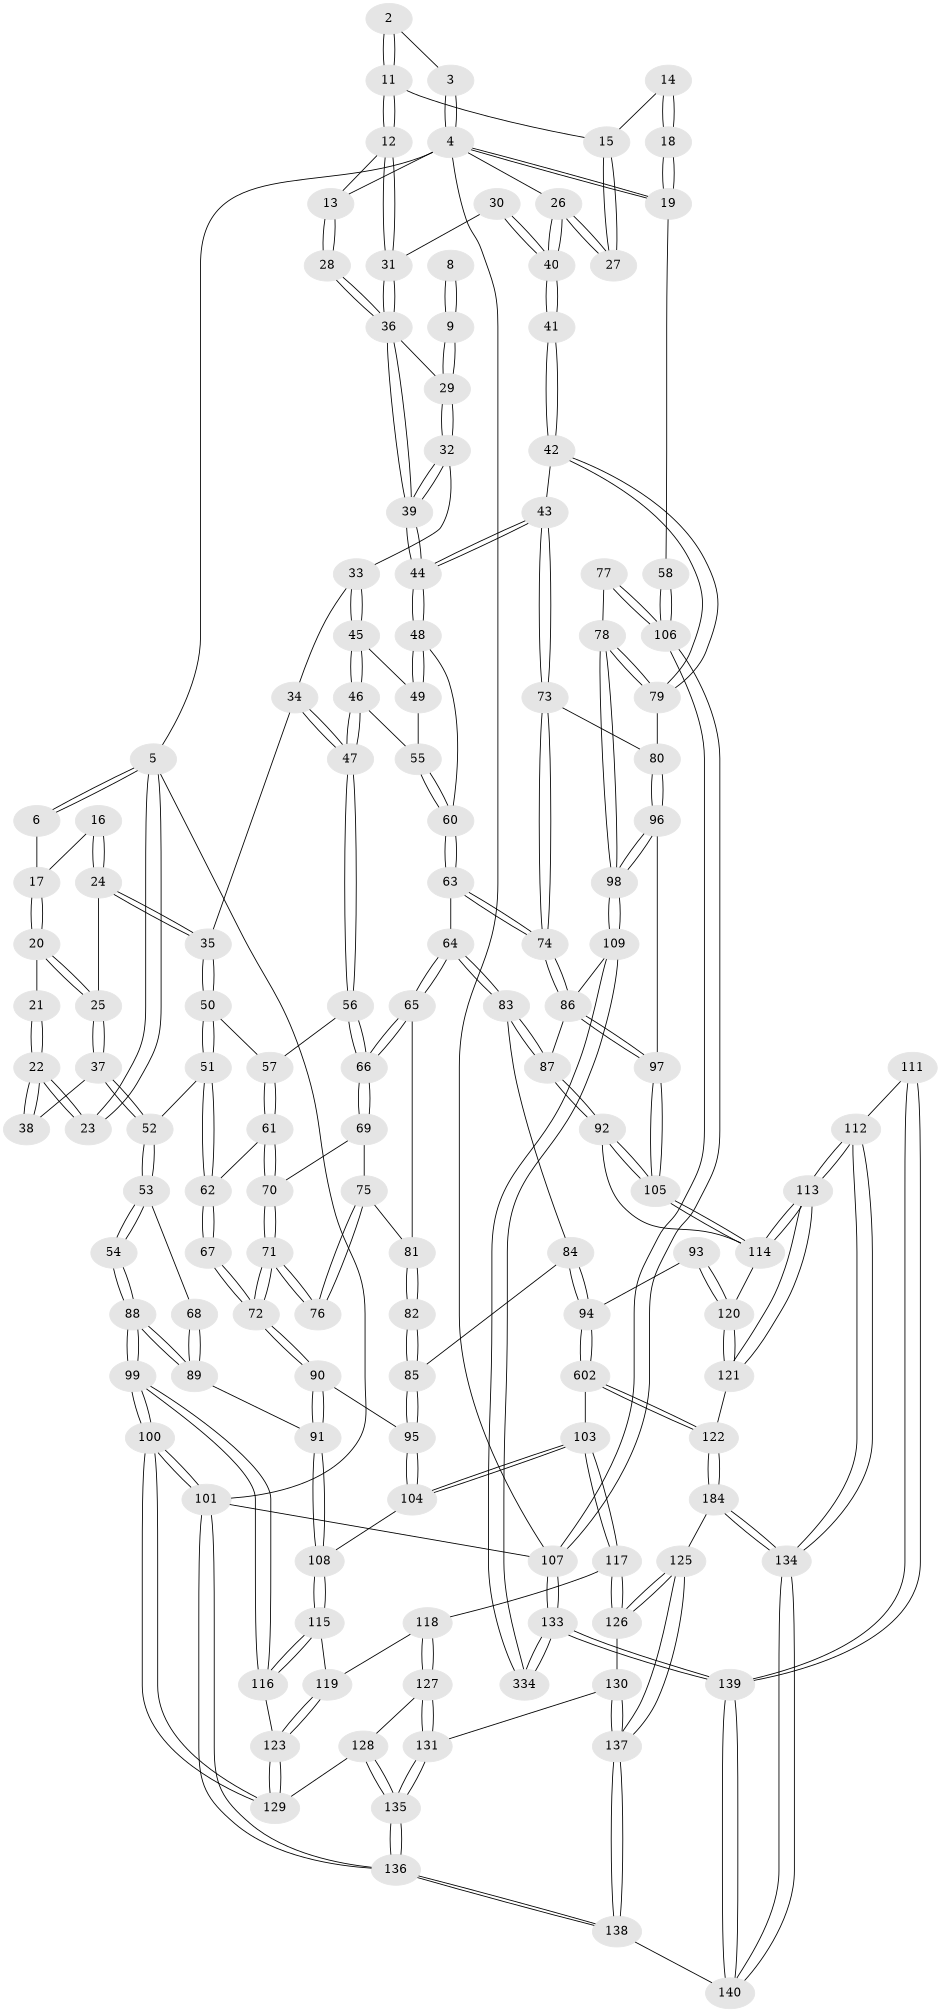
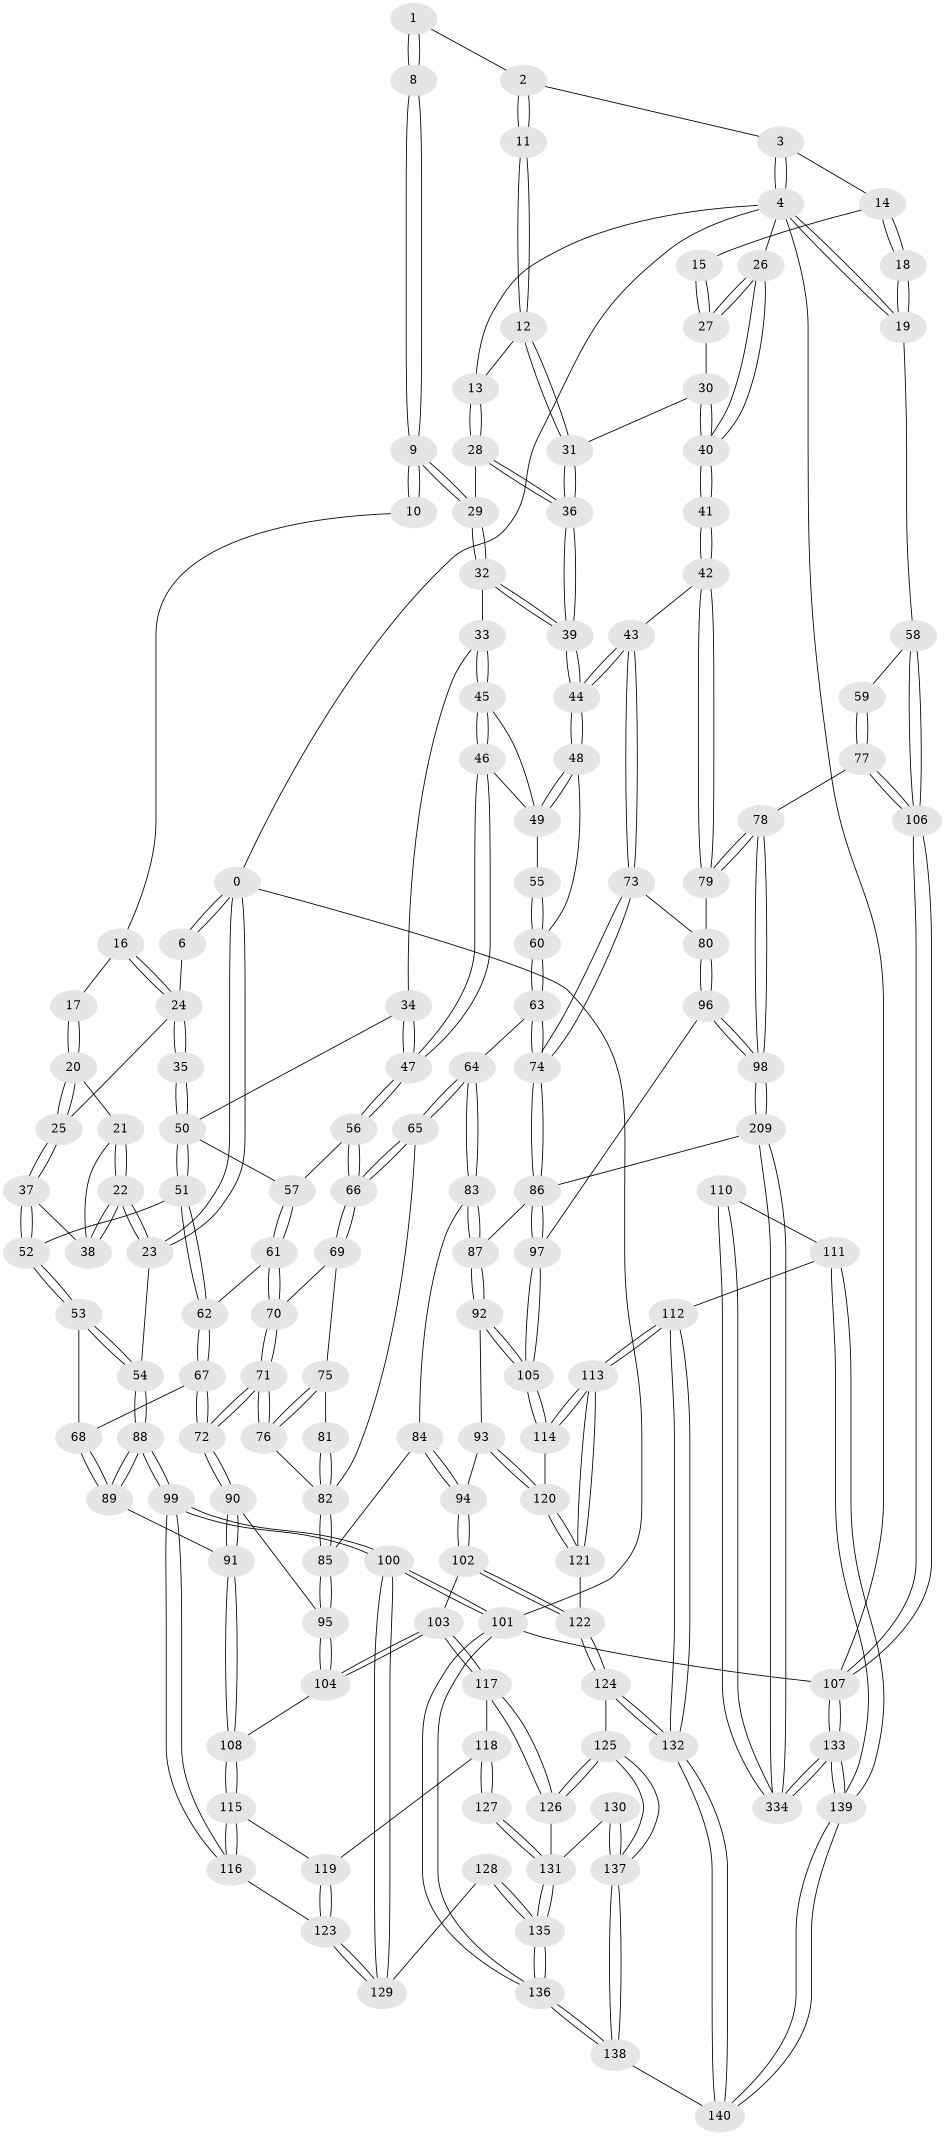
node "1": added
edge "11" -- "15": removed
edge "3" -- "14": added
edge "36" -- "29": now "28" -- "29"
edge "27" -- "30": added
node "10": added
node "59": added
edge "46" -- "55": now "46" -- "49"
node "5": label "5" -> "0"
edge "34" -- "35": now "34" -- "50"
edge "6" -- "17": now "6" -- "24"
node "109": label "109" -> "209"
edge "65" -- "81": now "65" -- "82"
edge "21" -- "38": added
node "110": added
edge "92" -- "114": now "92" -- "93"
edge "23" -- "54": added
node "602": label "602" -> "102"
edge "67" -- "68": added
edge "76" -- "82": added
node "184": label "184" -> "124"
node "134": label "134" -> "132"
edge "126" -- "130": now "126" -- "131"
edge "127" -- "128": removed
